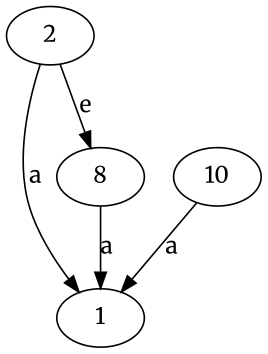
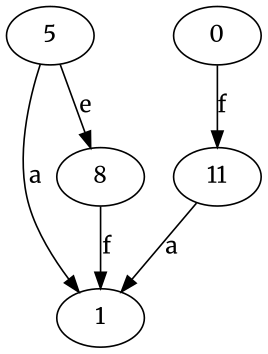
node "2": label "2" -> "5"
node "0": added
node "10": label "10" -> "11"
edge "8" -> "1": label "a" -> "f"
